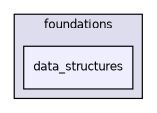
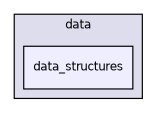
cluster "foundations": label "foundations" -> "data"
